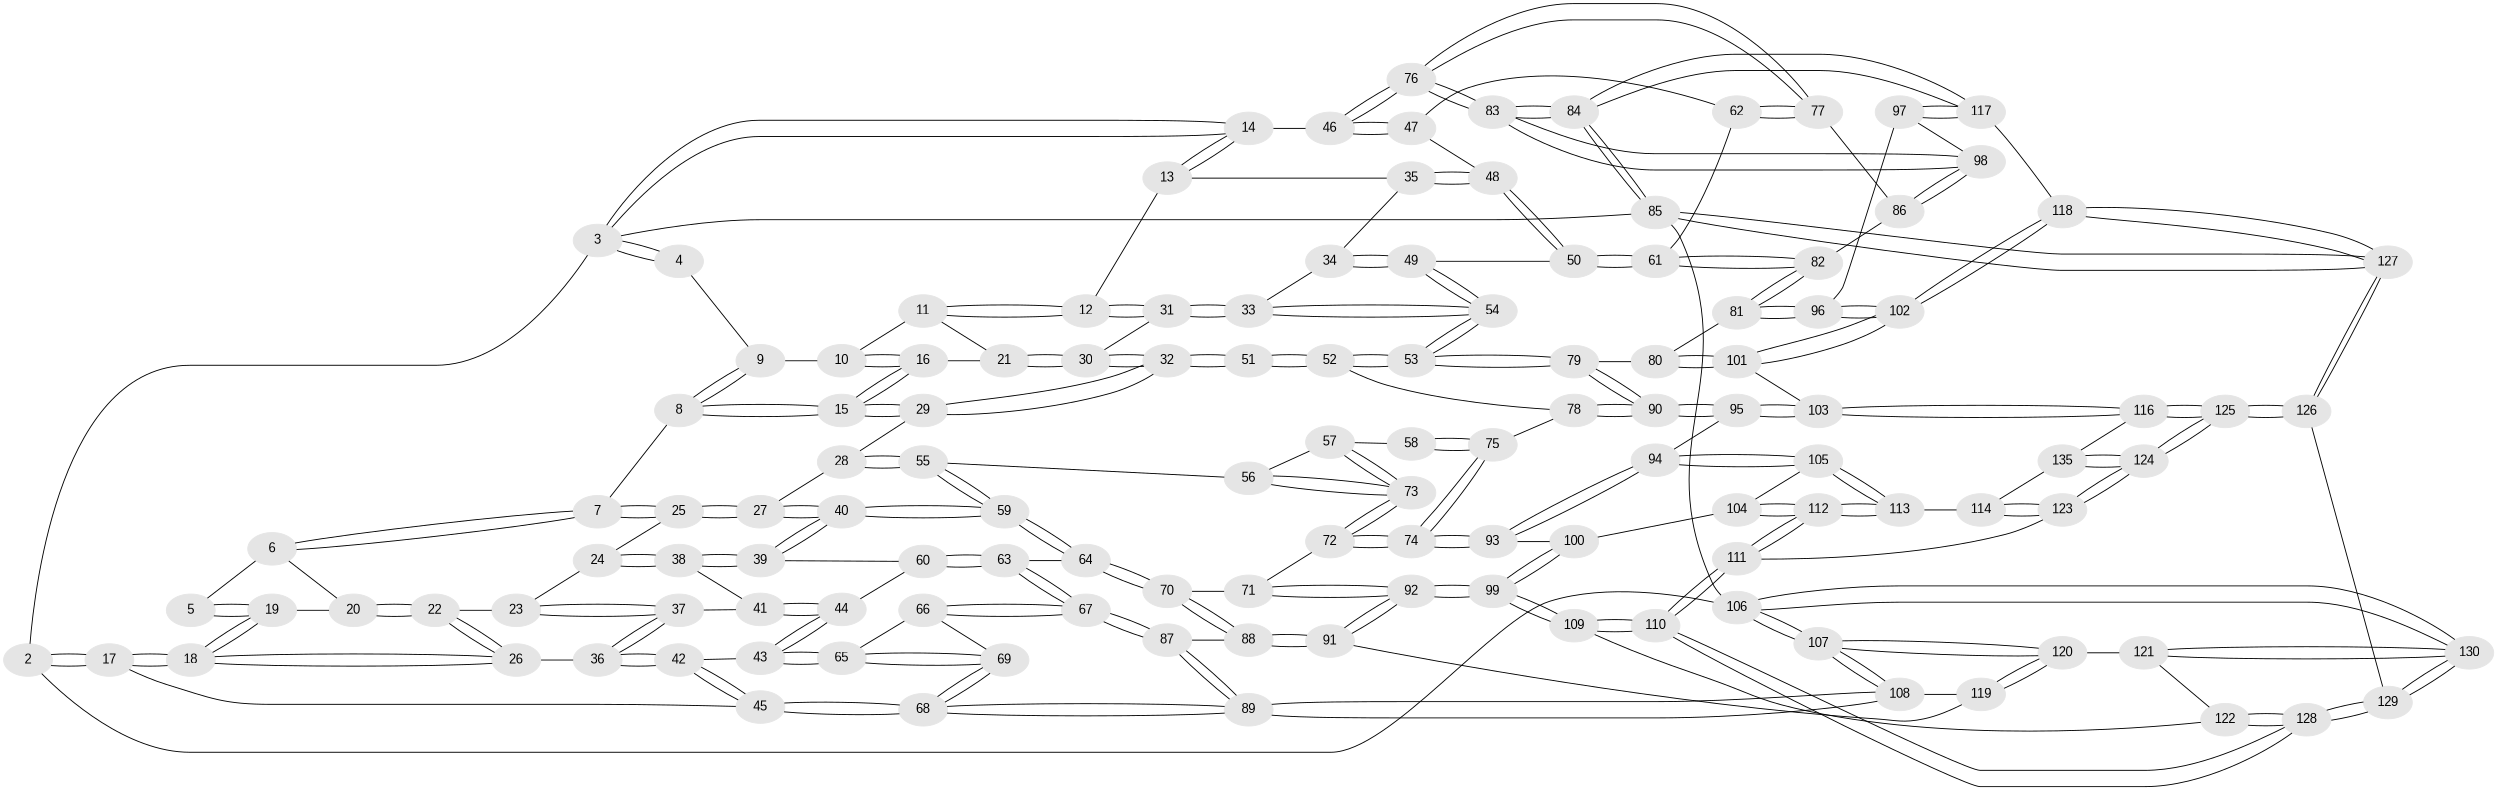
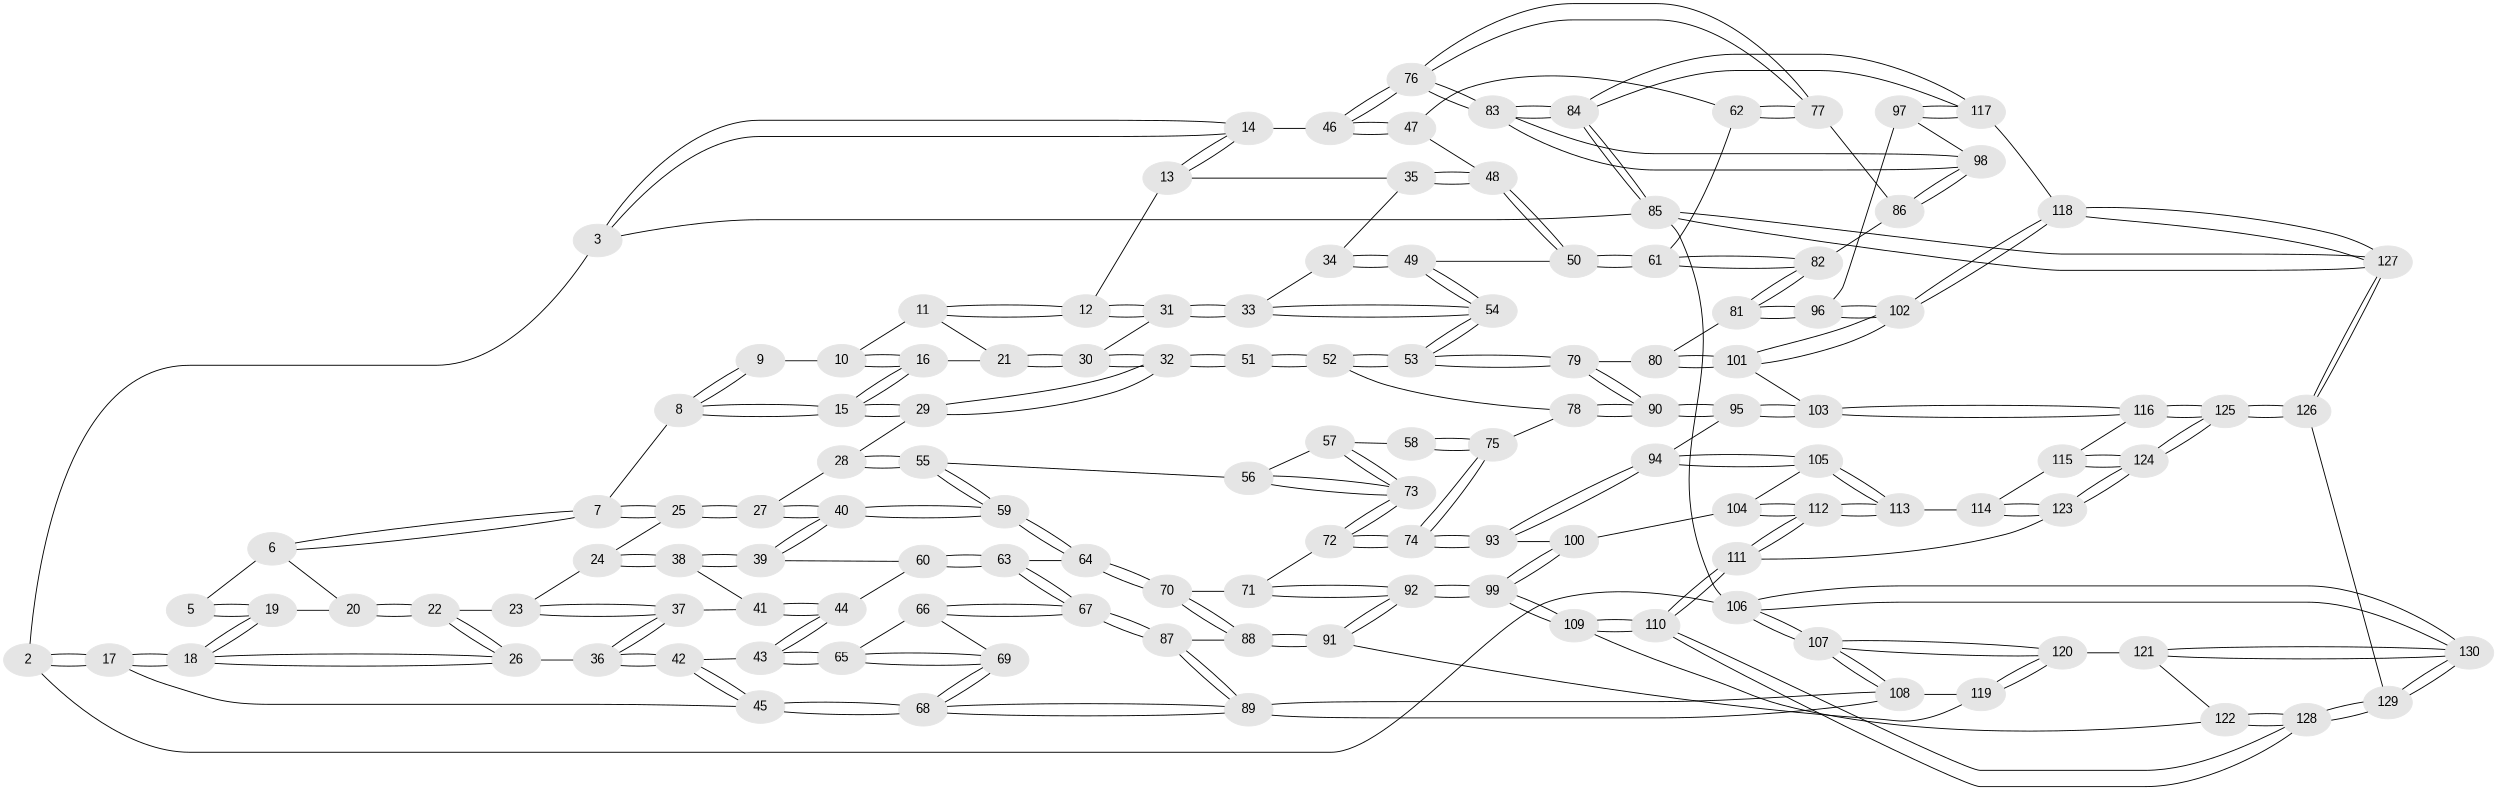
node "4": removed
node "135": label "135" -> "115"
